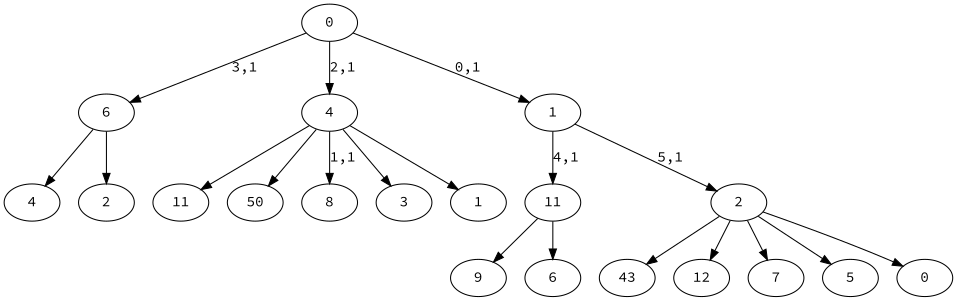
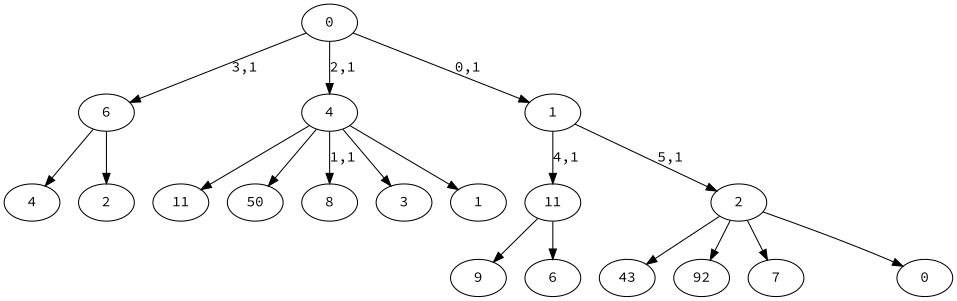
node "12": label "12" -> "92"
node "5": removed
